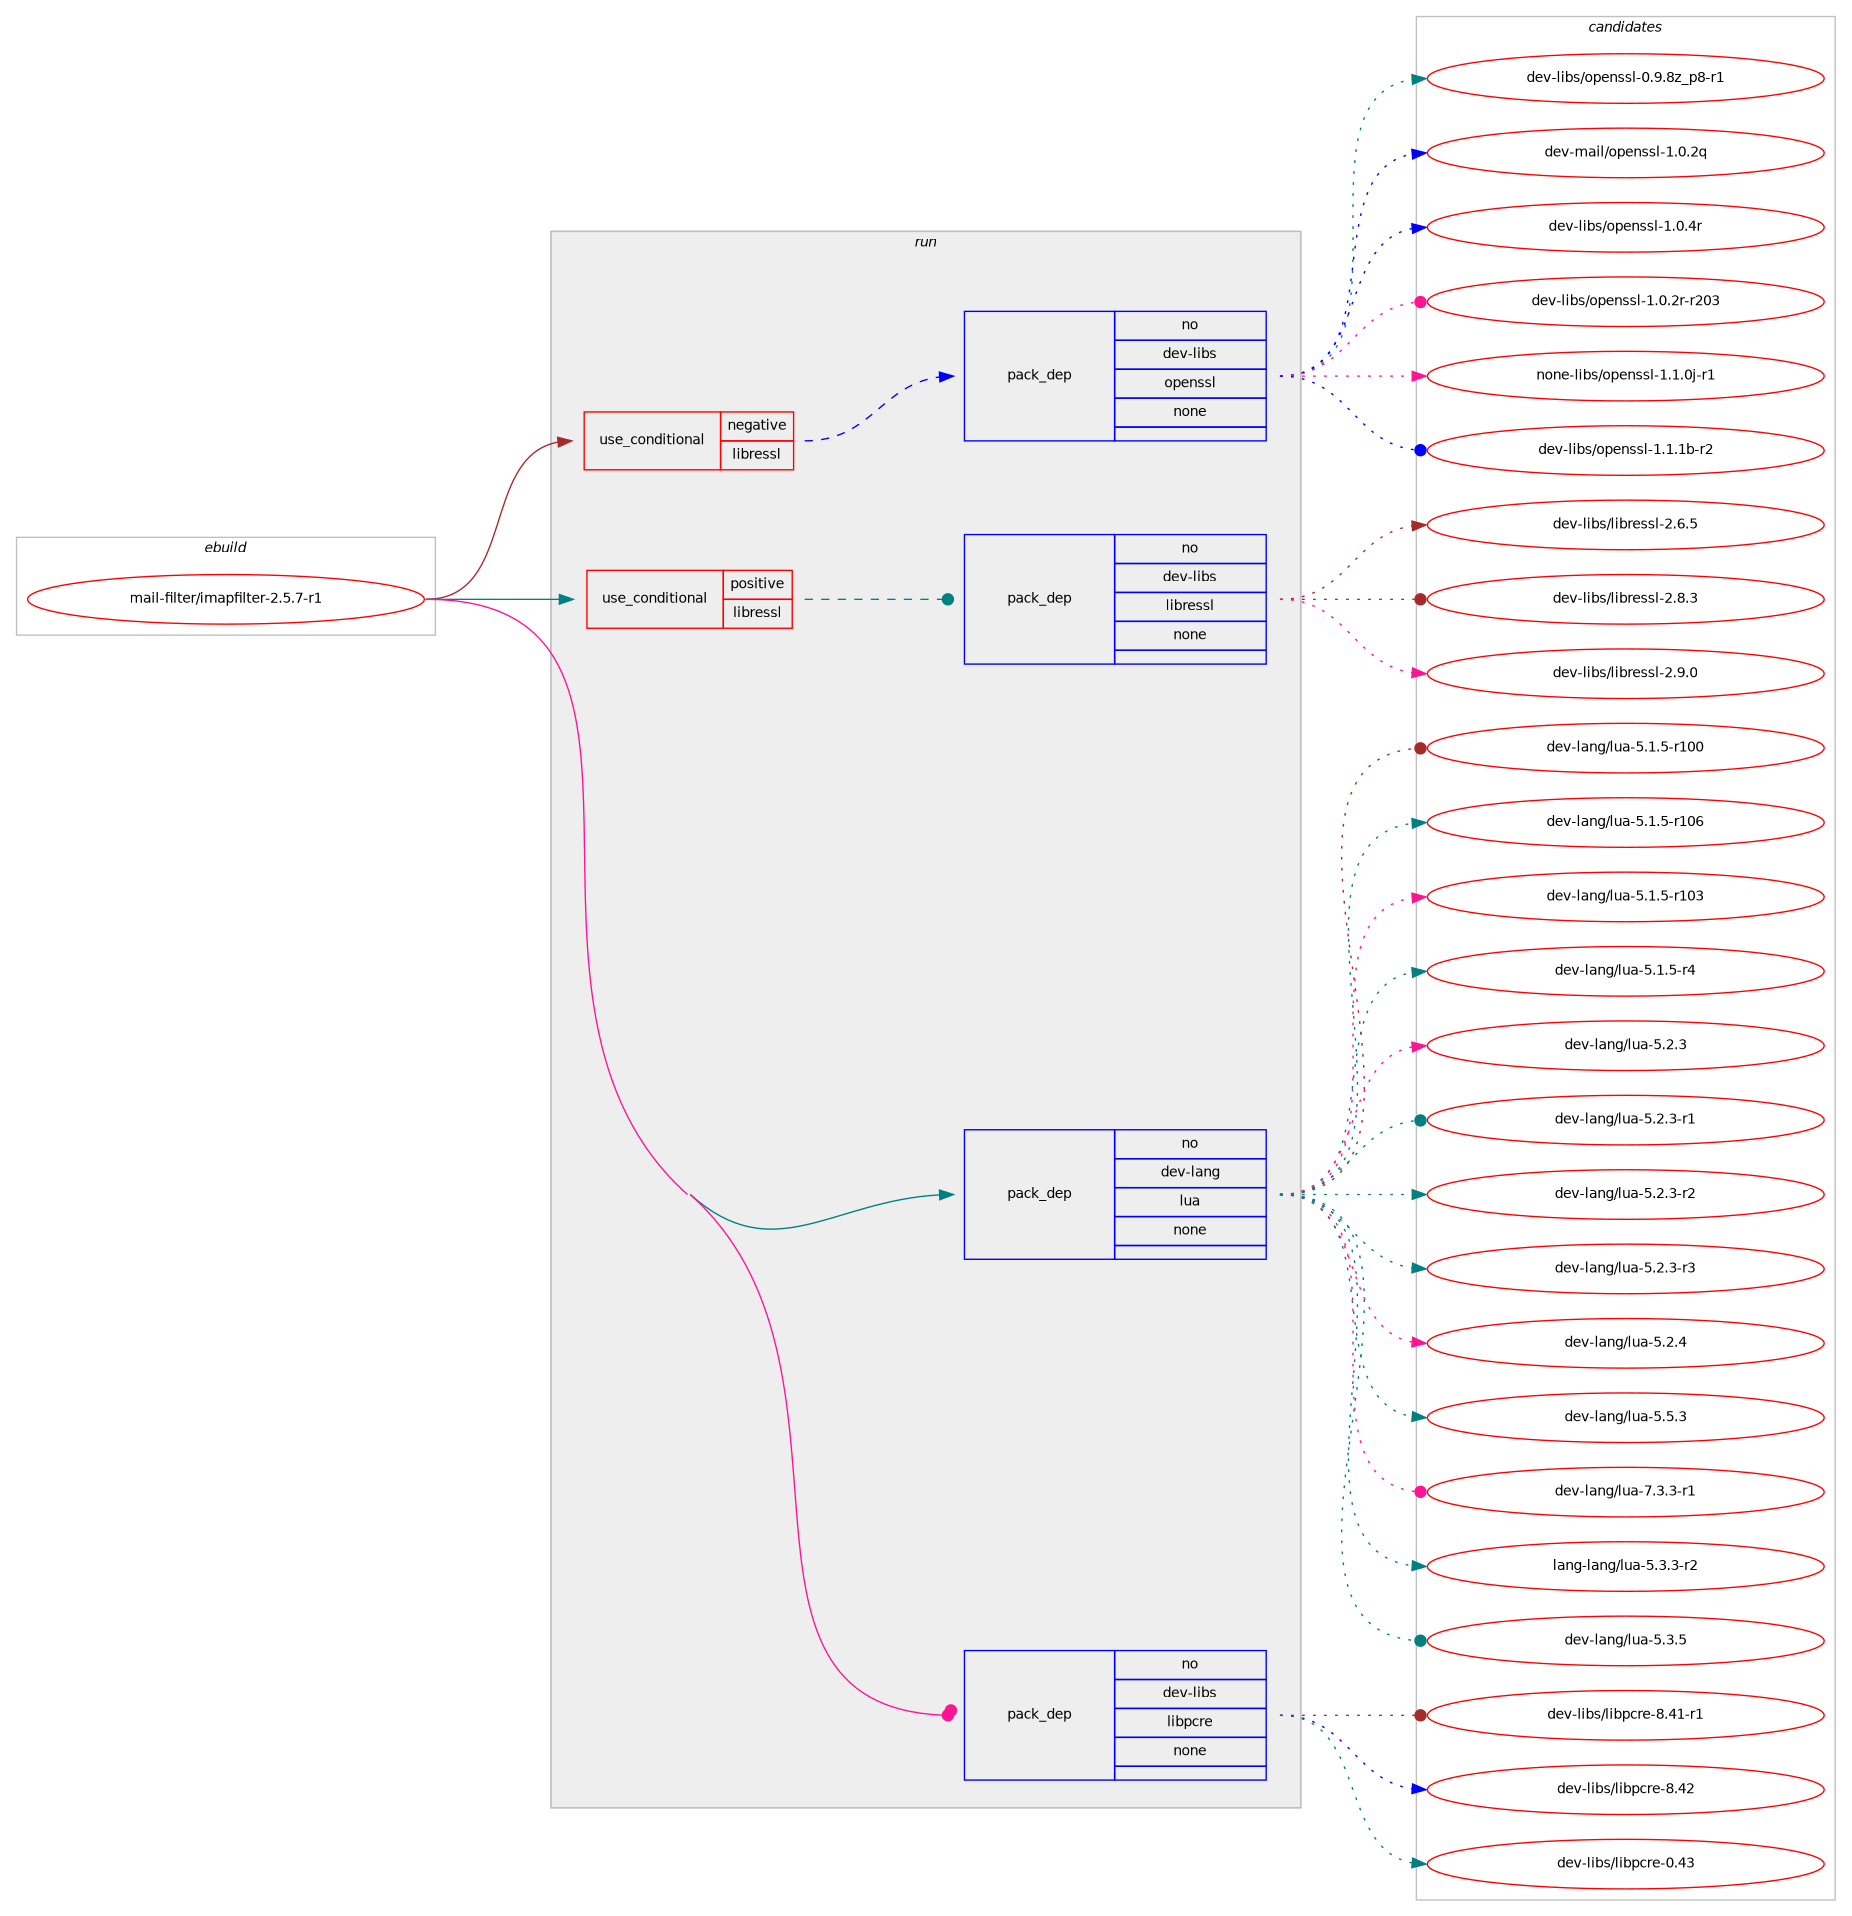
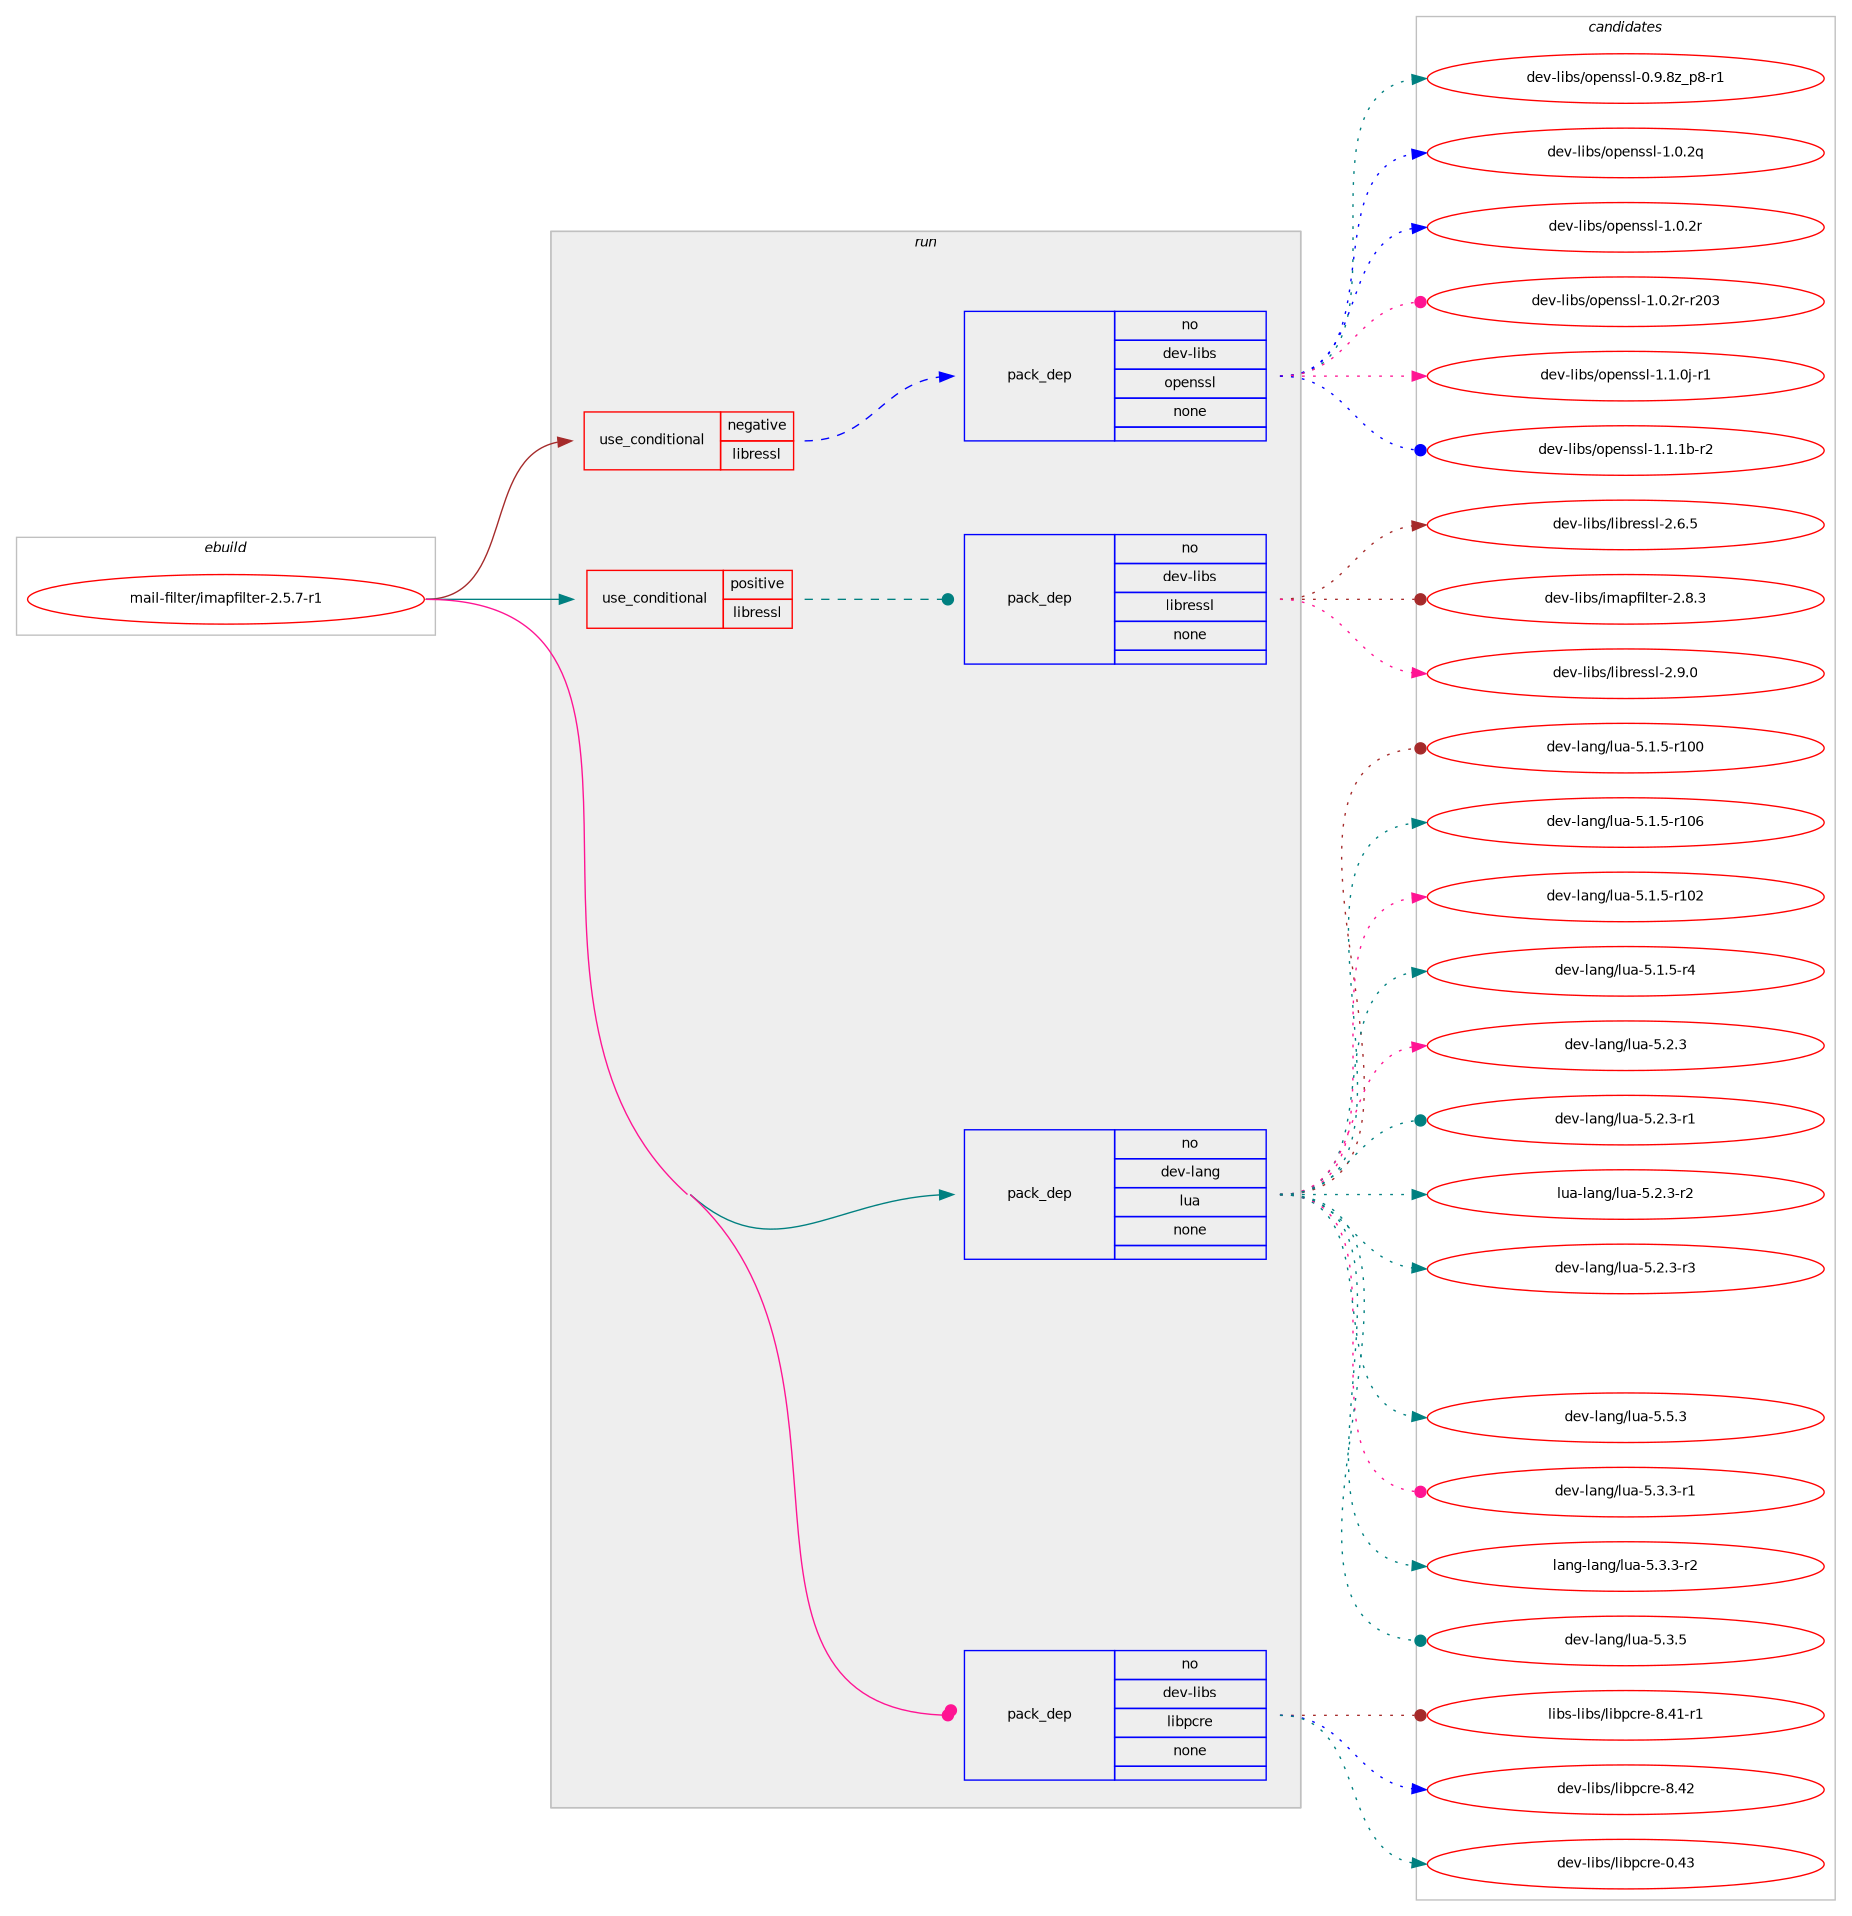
node "dev-mail/openssl-1.0.2q": label "dev-mail/openssl-1.0.2q" -> "dev-libs/openssl-1.0.2q"
node "dev-libs/openssl-1.0.4r": label "dev-libs/openssl-1.0.4r" -> "dev-libs/openssl-1.0.2r"
node "none-libs/openssl-1.1.0j-r1": label "none-libs/openssl-1.1.0j-r1" -> "dev-libs/openssl-1.1.0j-r1"
node "dev-libs/libressl-2.8.3": label "dev-libs/libressl-2.8.3" -> "dev-libs/imapfilter-2.8.3"
node "dev-lang/lua-5.1.5-r103": label "dev-lang/lua-5.1.5-r103" -> "dev-lang/lua-5.1.5-r102"
node "dev-lang/lua-5.2.3-r2": label "dev-lang/lua-5.2.3-r2" -> "lua-lang/lua-5.2.3-r2"
node "dev-lang/lua-5.2.4": removed
node "dev-lang/lua-7.3.3-r1": label "dev-lang/lua-7.3.3-r1" -> "dev-lang/lua-5.3.3-r1"
node "dev-libs/libpcre-8.41-r1": label "dev-libs/libpcre-8.41-r1" -> "libs-libs/libpcre-8.41-r1"
